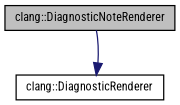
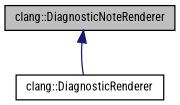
edge "clang::DiagnosticNoteRenderer" -> "clang::DiagnosticRenderer": reversed
